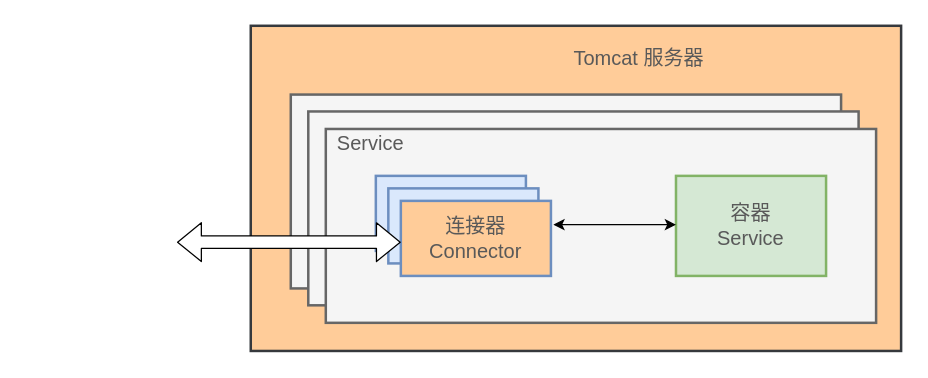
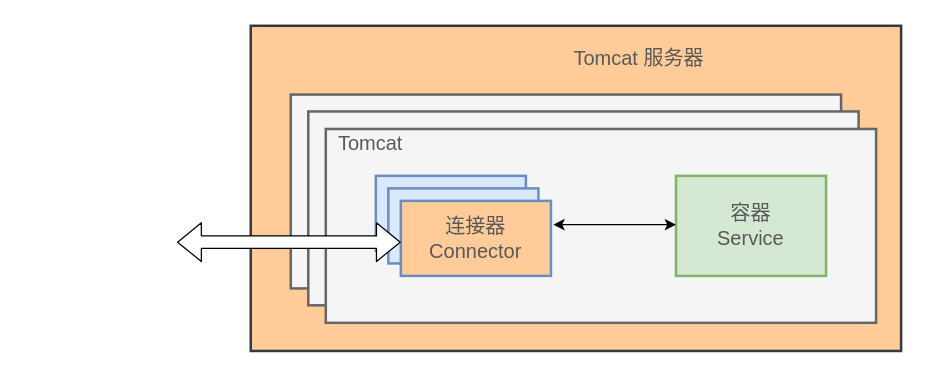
node "Service": label "Service" -> "Tomcat"
